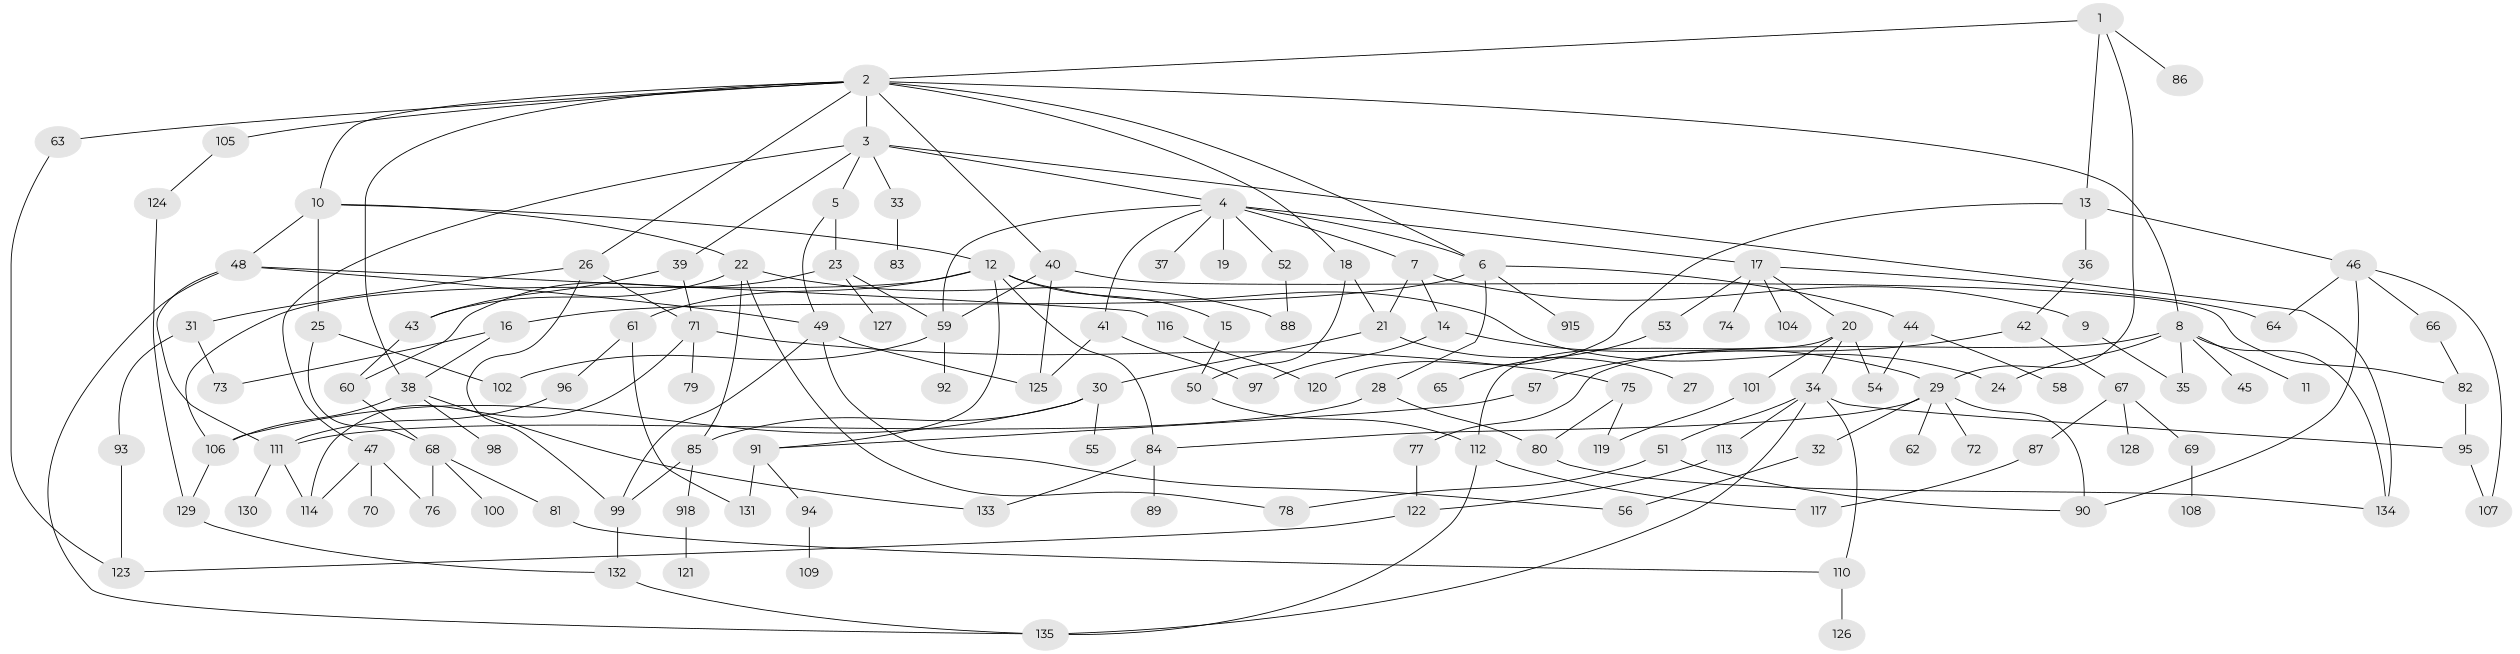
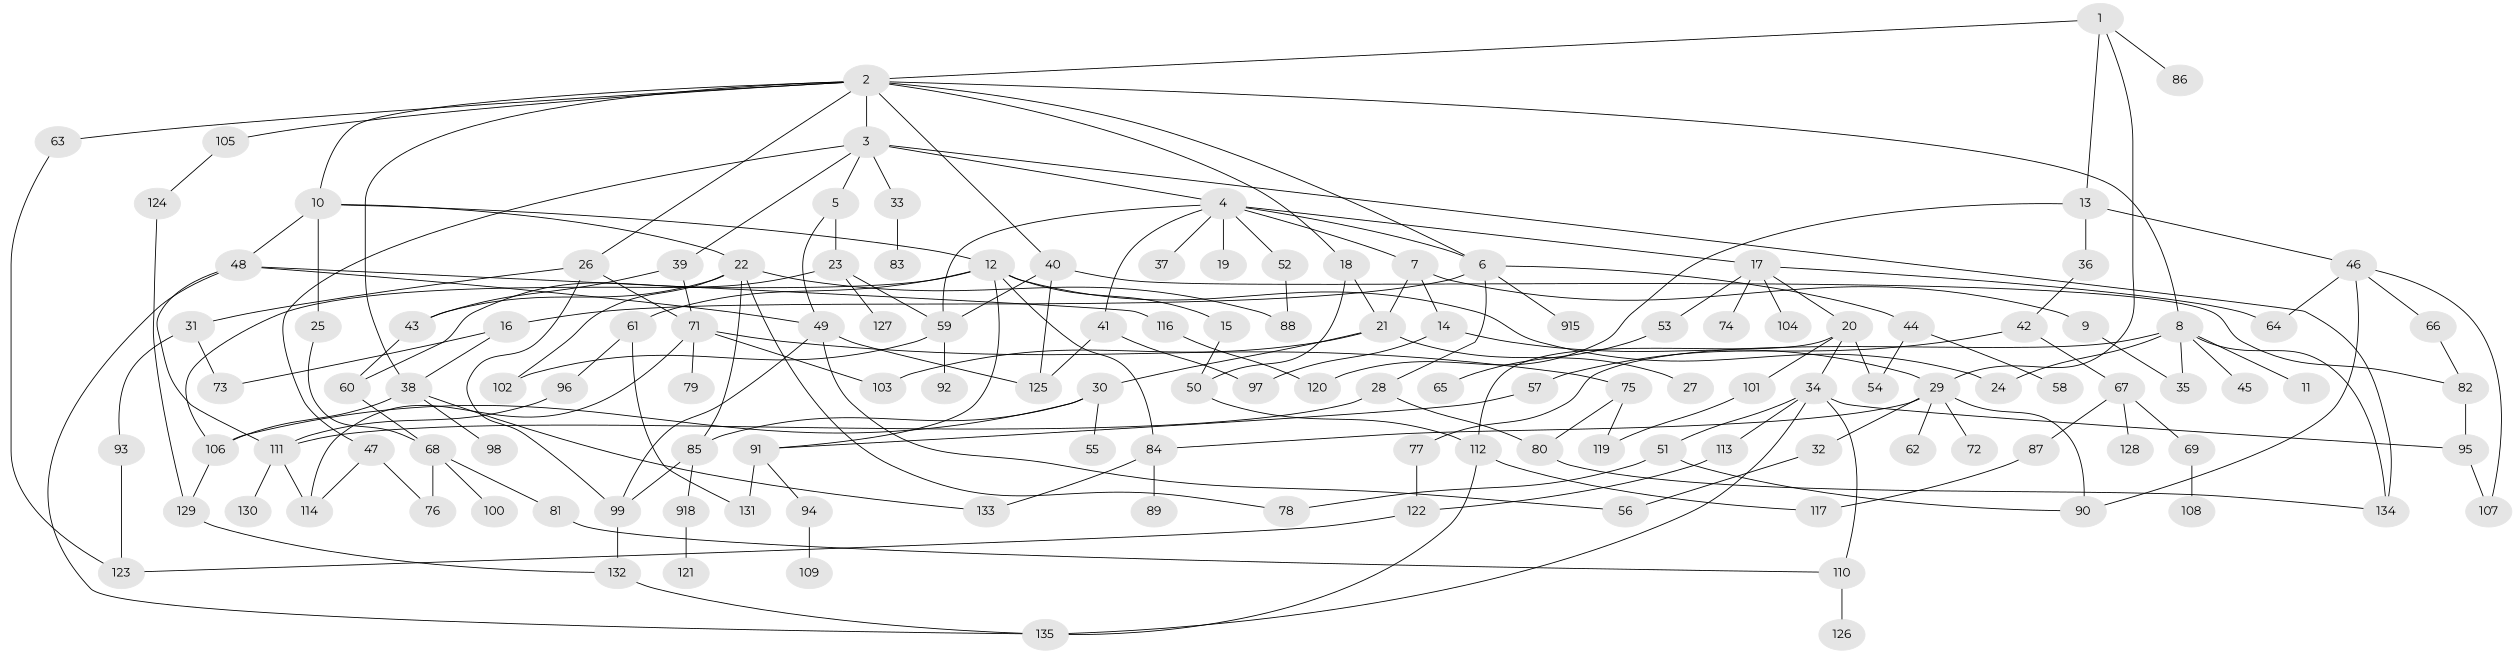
edge "25" -- "102": now "22" -- "102"
node "103": added
node "70": removed
